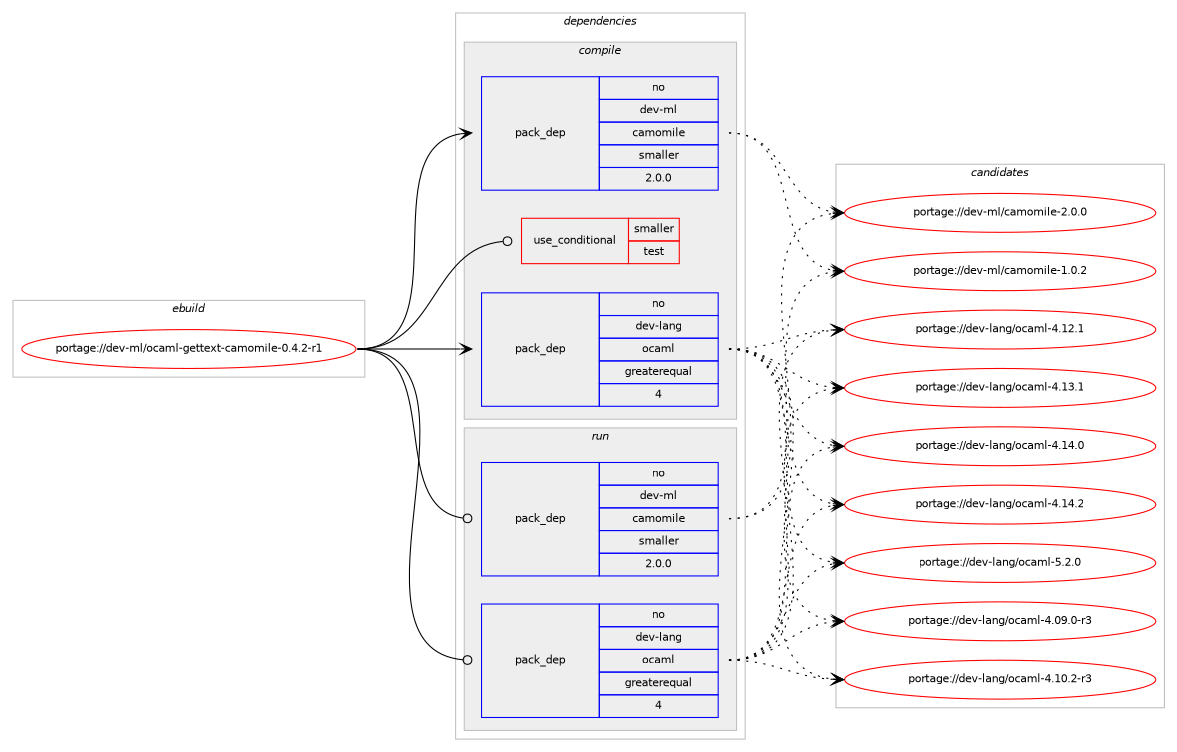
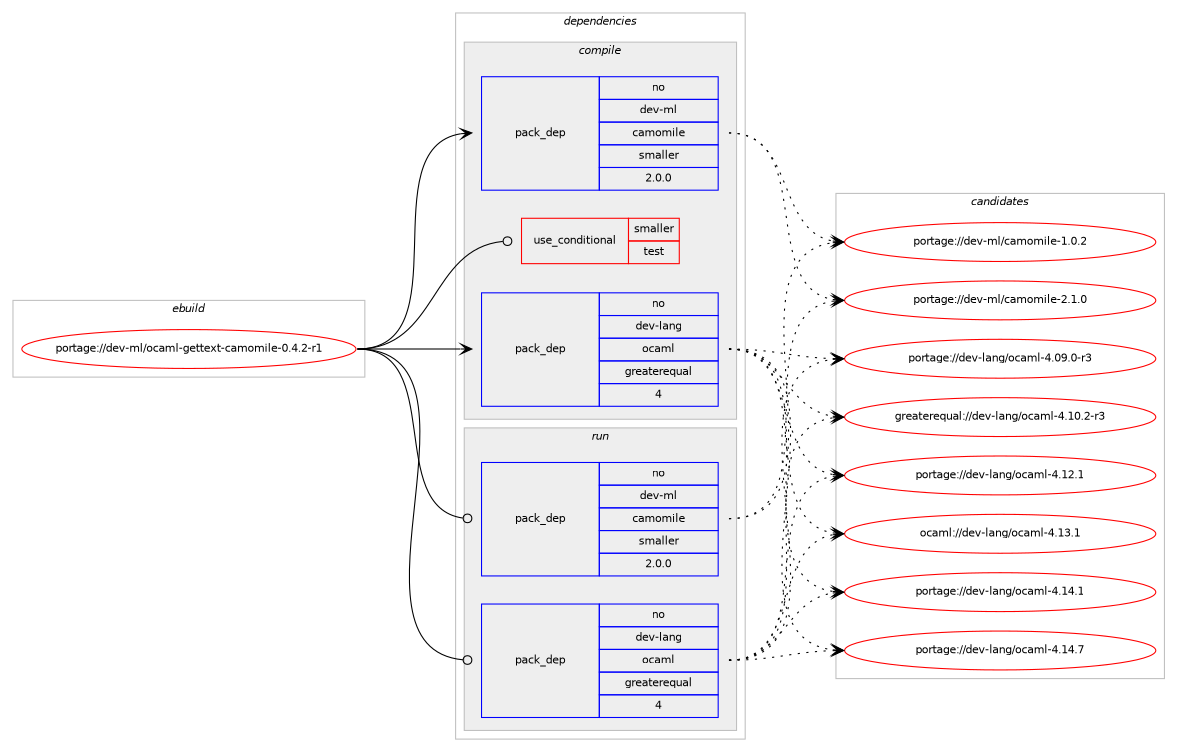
node "portage://dev-ml/camomile-2.0.0": label "portage://dev-ml/camomile-2.0.0" -> "portage://dev-ml/camomile-2.1.0"
node "portage://dev-lang/ocaml-4.13.1": label "portage://dev-lang/ocaml-4.13.1" -> "ocaml://dev-lang/ocaml-4.13.1"
node "portage://dev-lang/ocaml-4.14.0": label "portage://dev-lang/ocaml-4.14.0" -> "portage://dev-lang/ocaml-4.14.1"
node "portage://dev-lang/ocaml-4.14.2": label "portage://dev-lang/ocaml-4.14.2" -> "portage://dev-lang/ocaml-4.14.7"
node "portage://dev-lang/ocaml-5.2.0": removed
node "portage://dev-lang/ocaml-4.10.2-r3": label "portage://dev-lang/ocaml-4.10.2-r3" -> "greaterequal://dev-lang/ocaml-4.10.2-r3"
